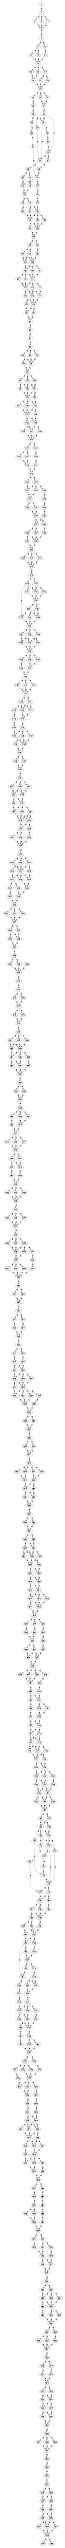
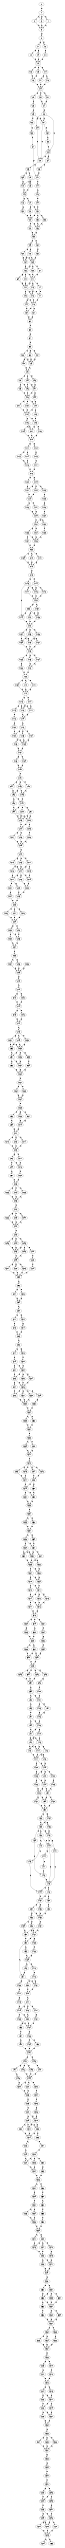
node "S518": removed
edge "S540" -> "S543": added, label "C"
